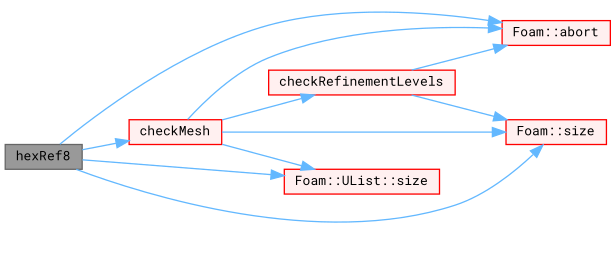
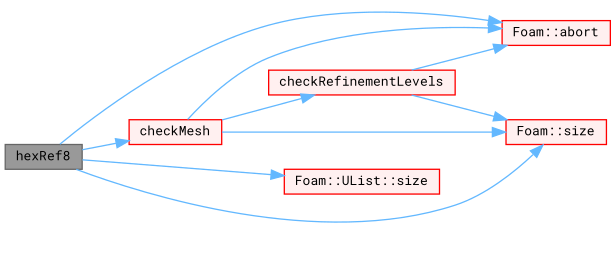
edge "checkMesh" -> "Foam::UList::size": removed
